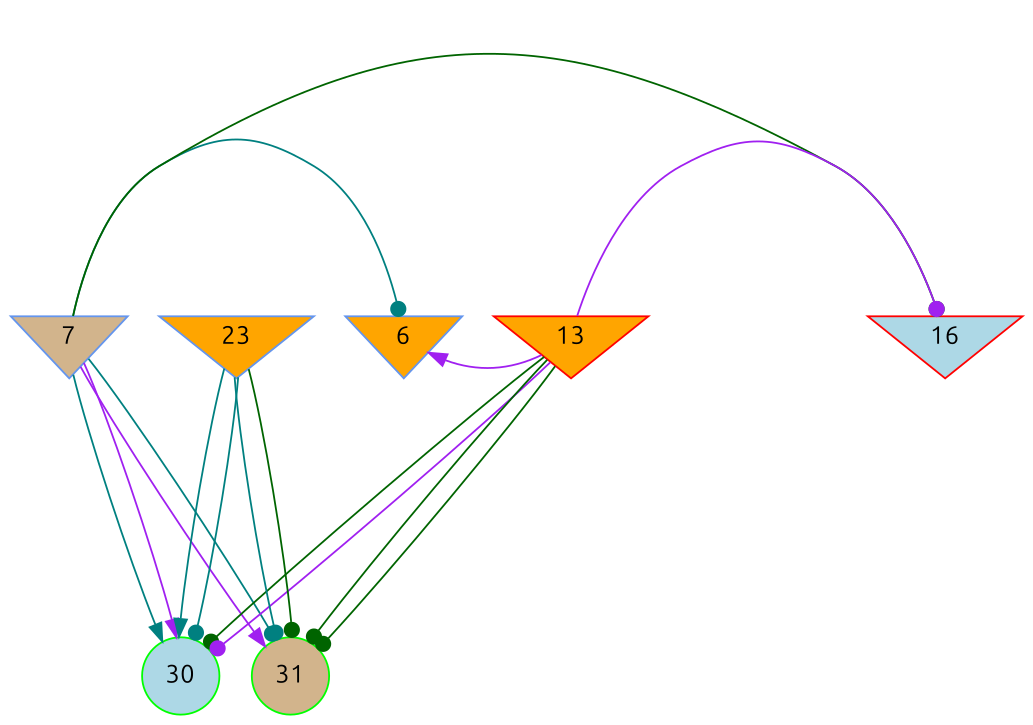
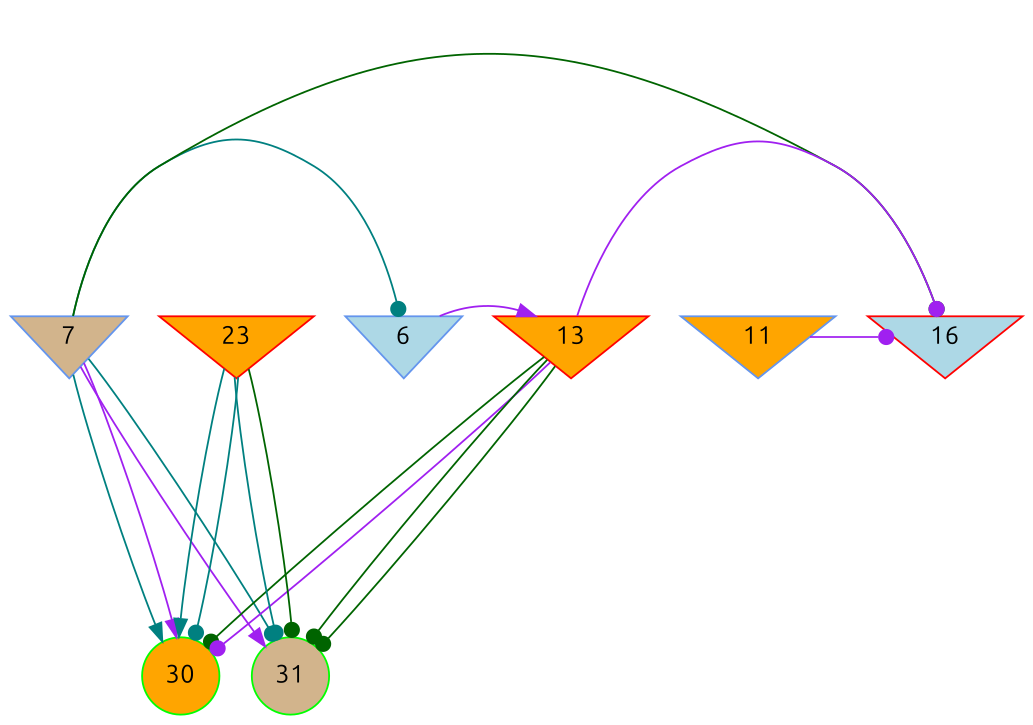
node "23": color cornflowerblue -> red
node "6": fillcolor orange -> lightblue
node "11": added
edge "13" -> "6": reversed
node "30": fillcolor lightblue -> orange
